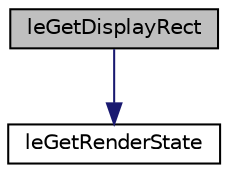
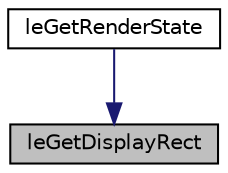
edge "leGetDisplayRect" -> "leGetRenderState": reversed
